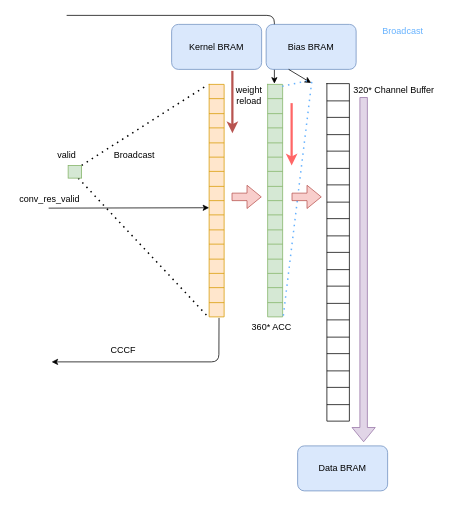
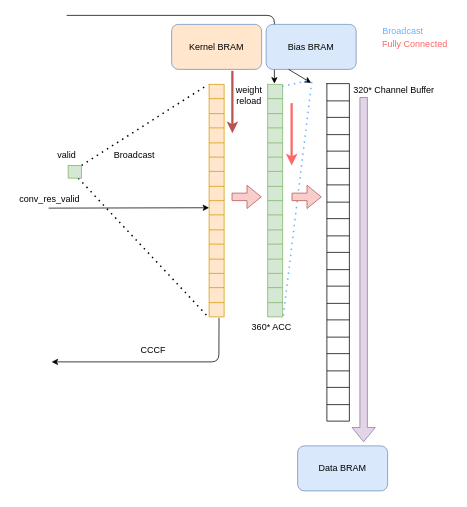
node "Fully Connected": added
node "Kernel BRAM": fillcolor #dae8fc -> #ffe6cc
node "CCCF": moved (123, 351) -> (153, 351)
